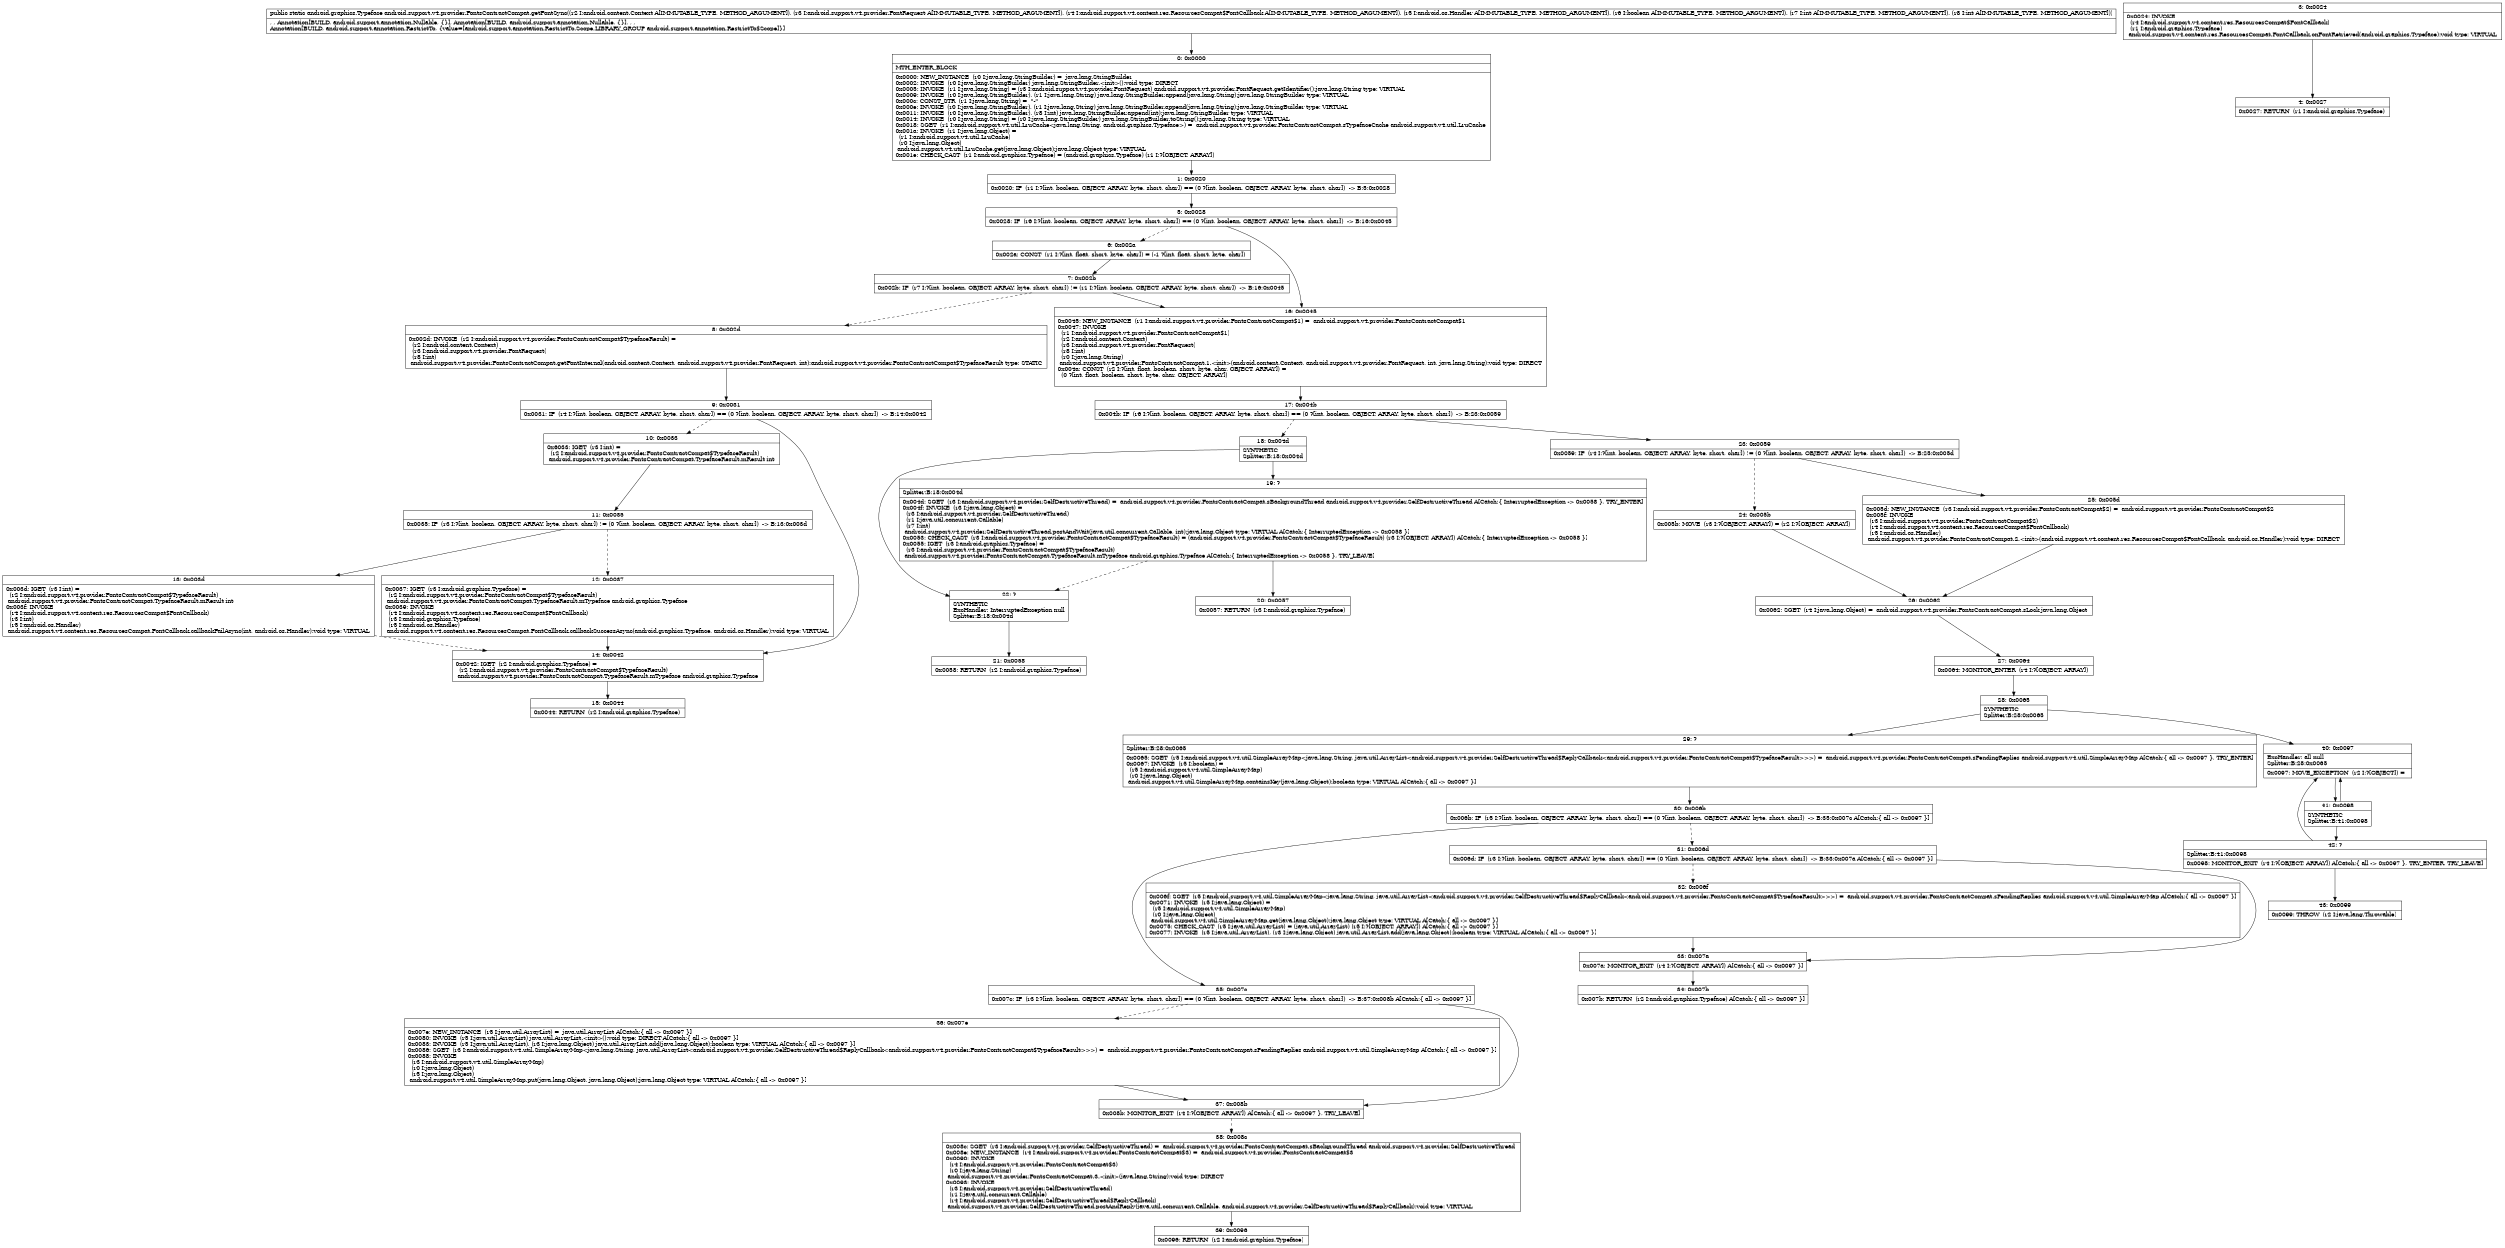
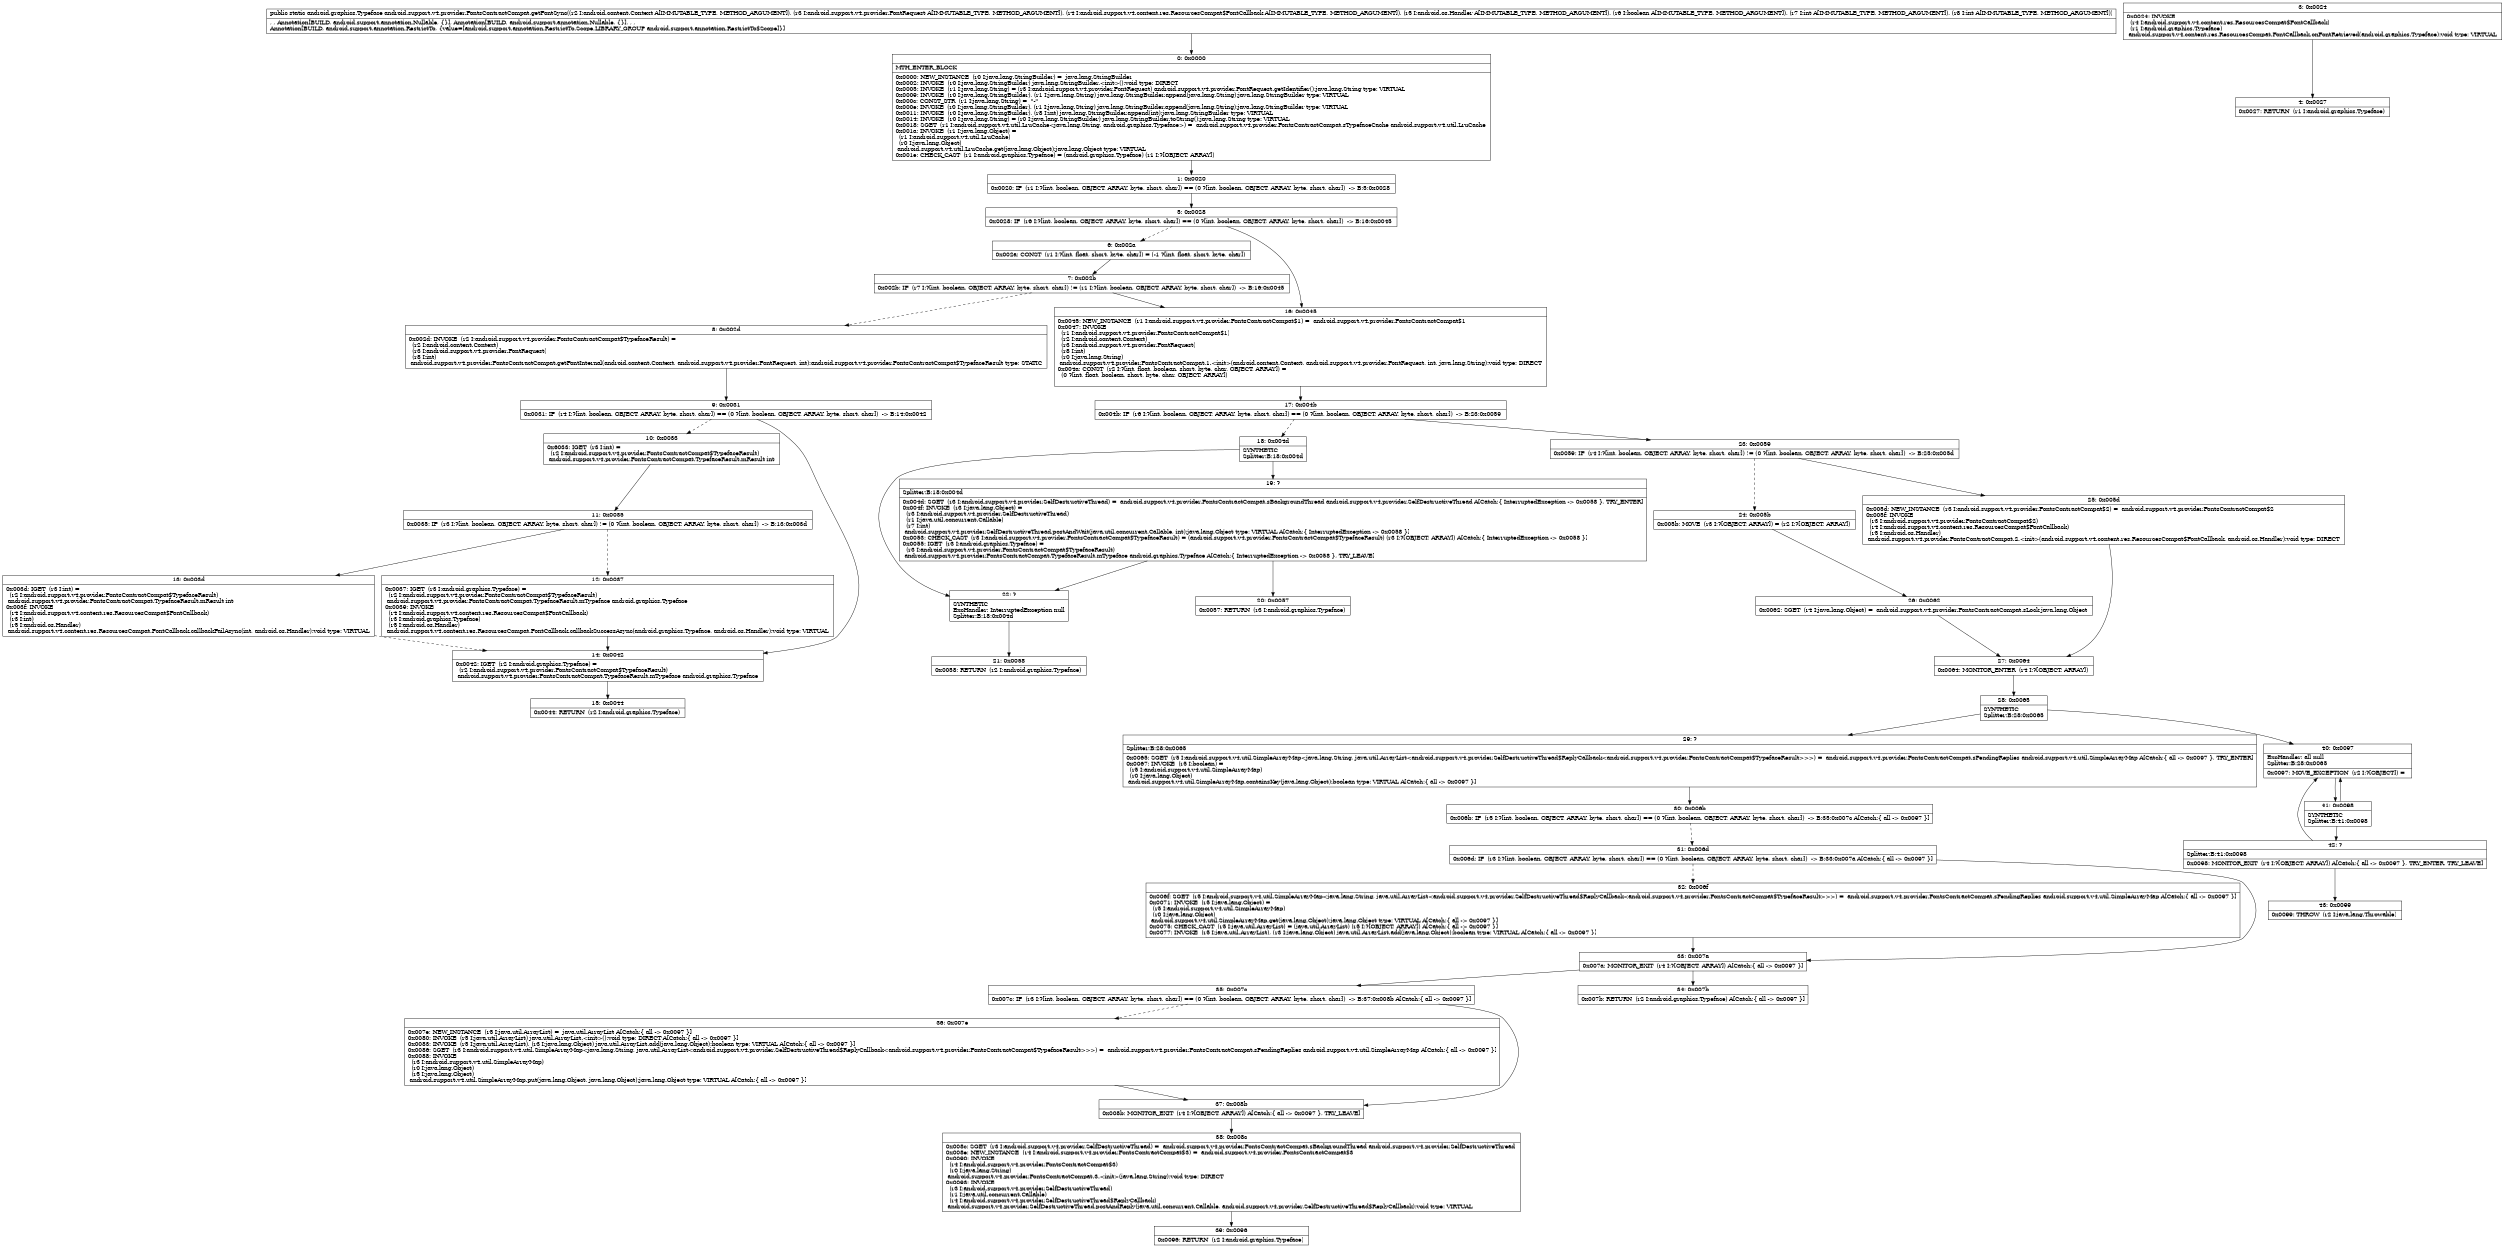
edge "25: 0x005d" -> "26: 0x0062": now "25: 0x005d" -> "27: 0x0064"
edge "19: ?" -> "22: ?": style dashed -> solid
edge "30: 0x006b" -> "35: 0x007c": now "33: 0x007a" -> "35: 0x007c"
edge "37: 0x008b" -> "38: 0x008c": style dashed -> solid
